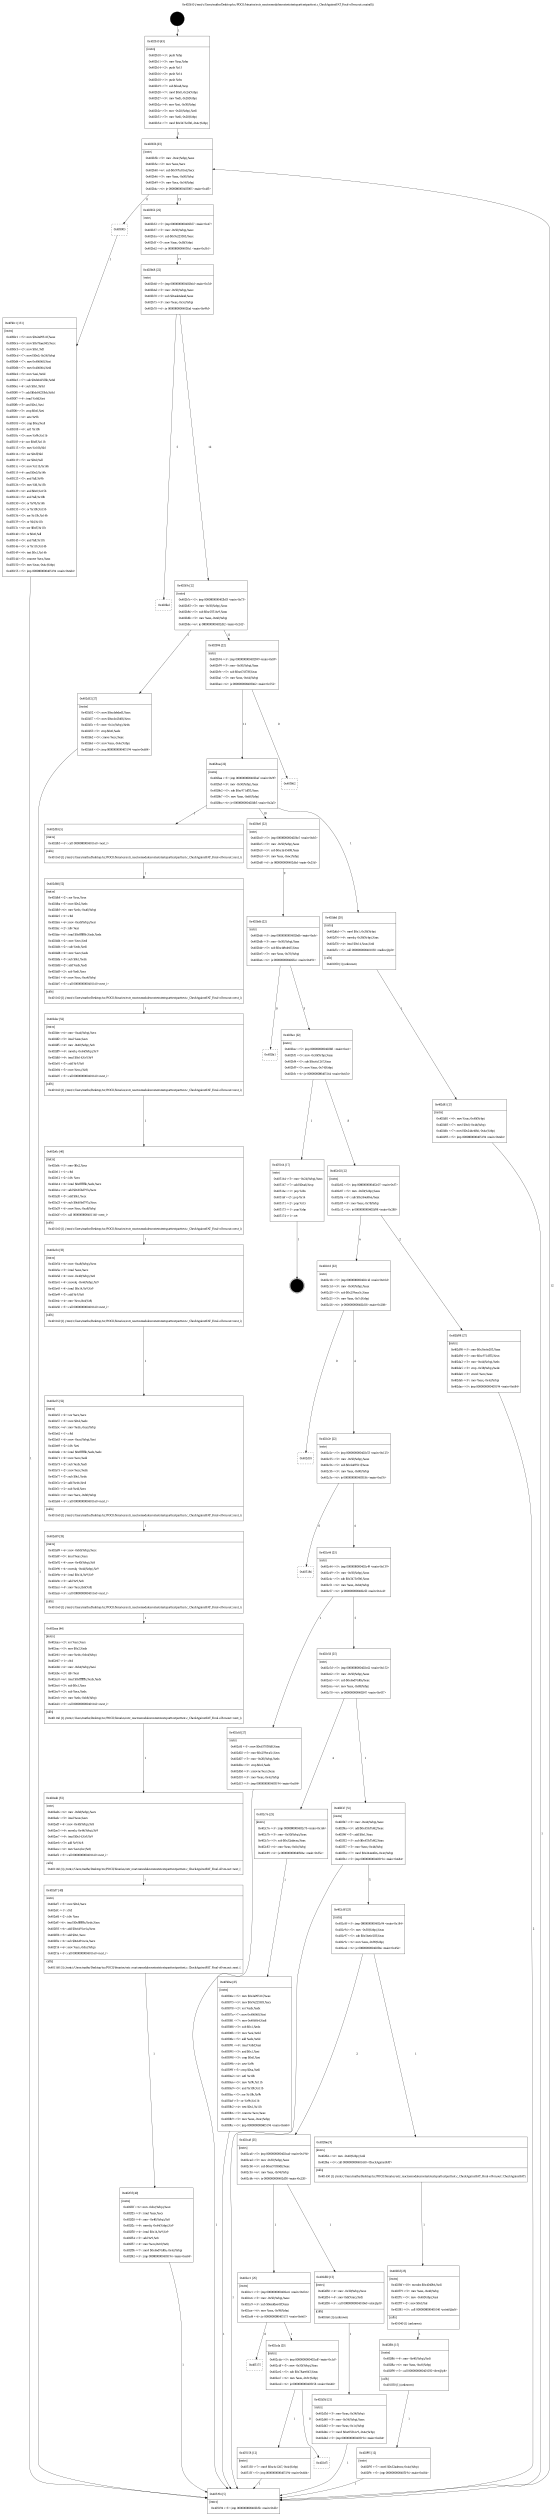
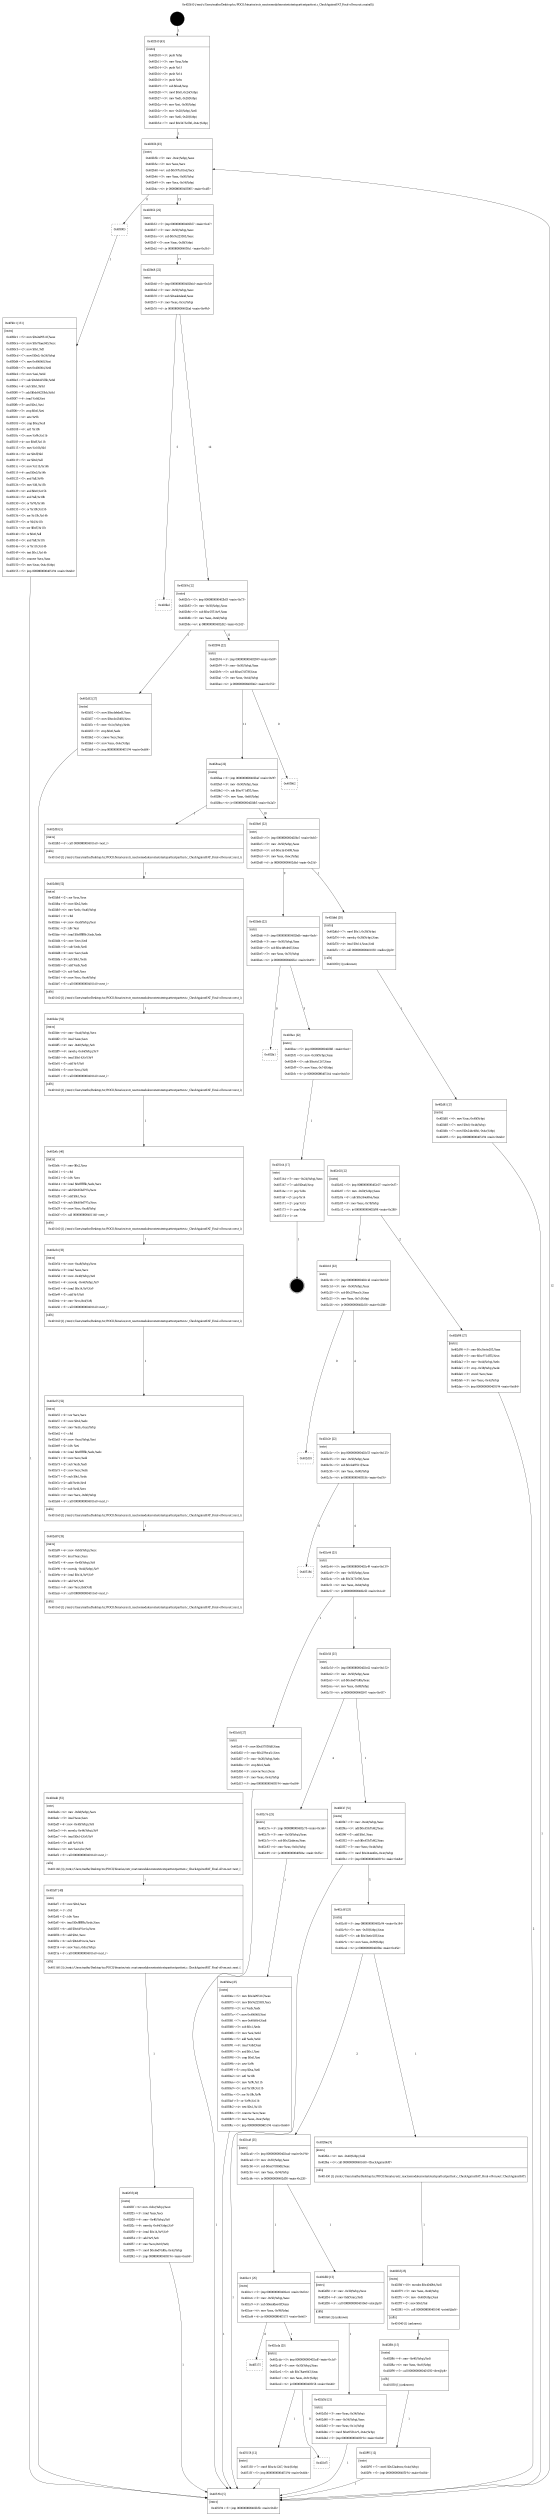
edge "0x402baa [22]" -> "0x402d6d [20]": now "0x402bc0 [22]" -> "0x402d6d [20]"
edge "0x402bec [22]" -> "0x402c02 [22]": removed, label "8"
node "0x402eaa [44]": removed
